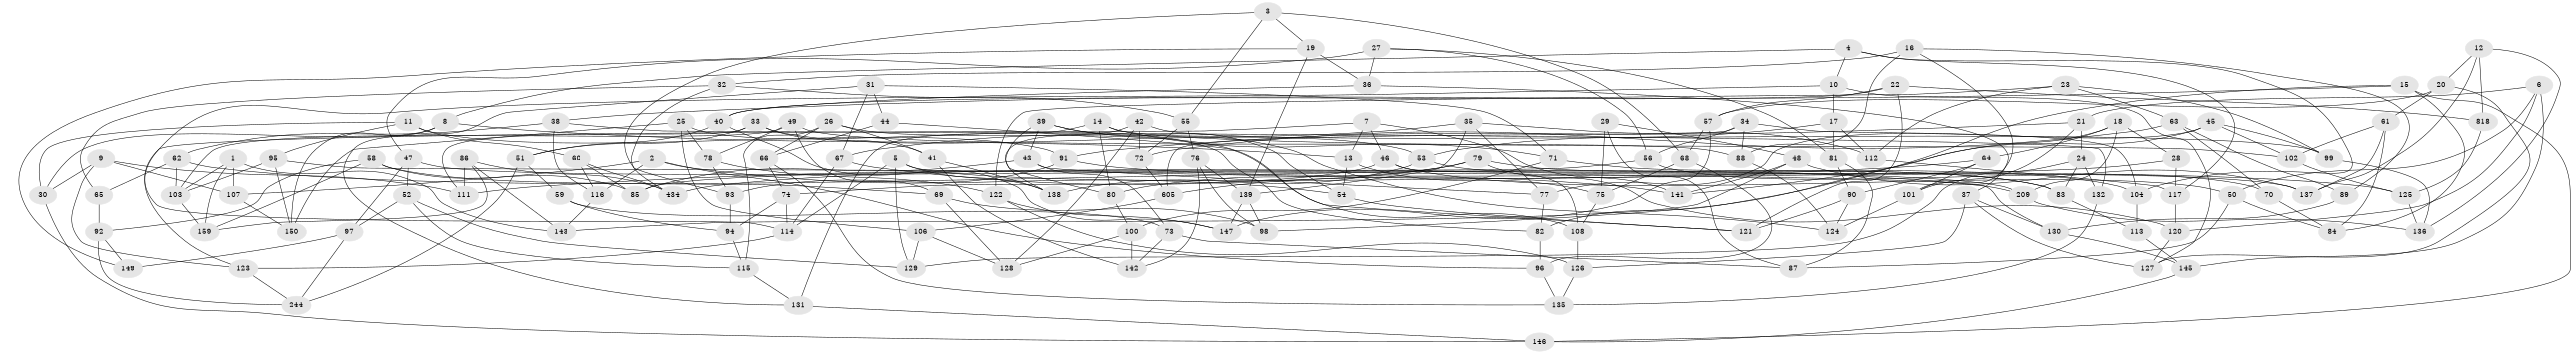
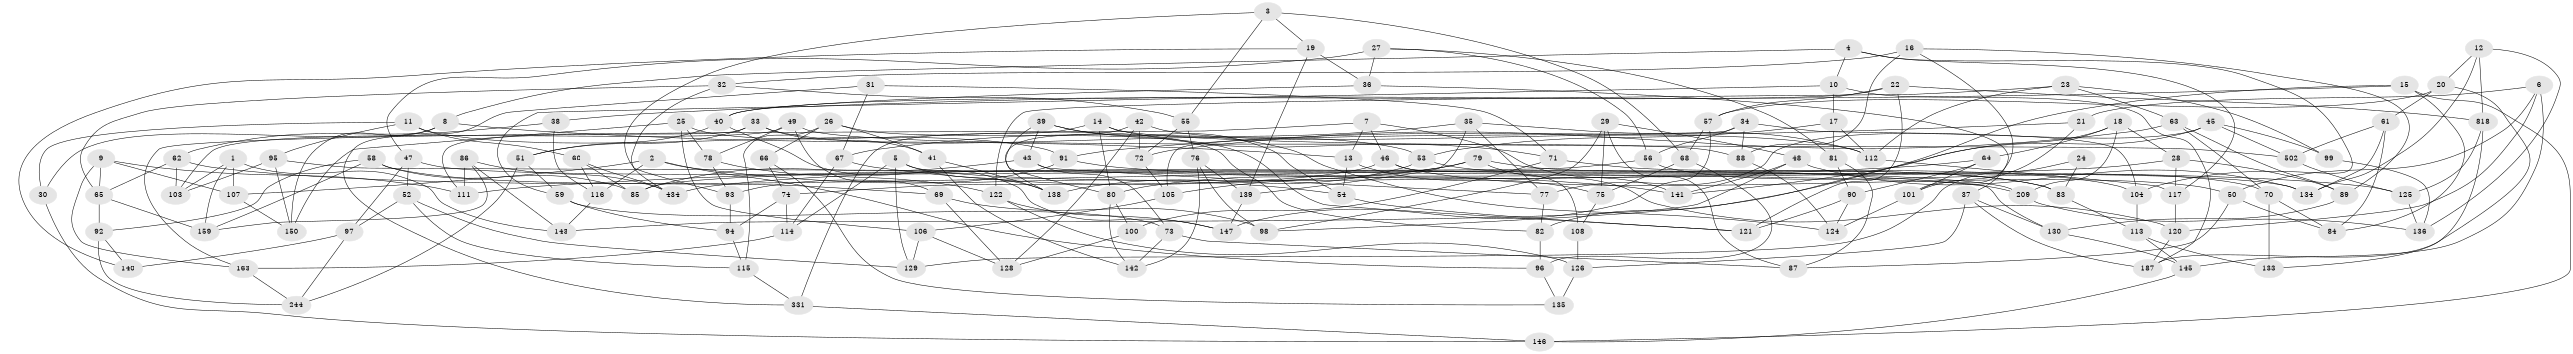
edge "10" -- "114": now "10" -- "59"
node "44": removed
edge "42" -- "99": now "42" -- "112"
edge "21" -- "24": removed
node "102": label "102" -> "502"
edge "28" -- "89": added
edge "9" -- "30": now "9" -- "65"
node "605": label "605" -> "105"
node "132": removed
node "137": label "137" -> "134"
edge "139" -- "98": now "29" -- "98"
edge "103" -- "159": now "65" -- "159"
edge "100" -- "142": now "80" -- "142"
node "149": label "149" -> "140"
node "123": label "123" -> "163"
node "127": label "127" -> "187"
node "133": added
node "131": label "131" -> "331"
